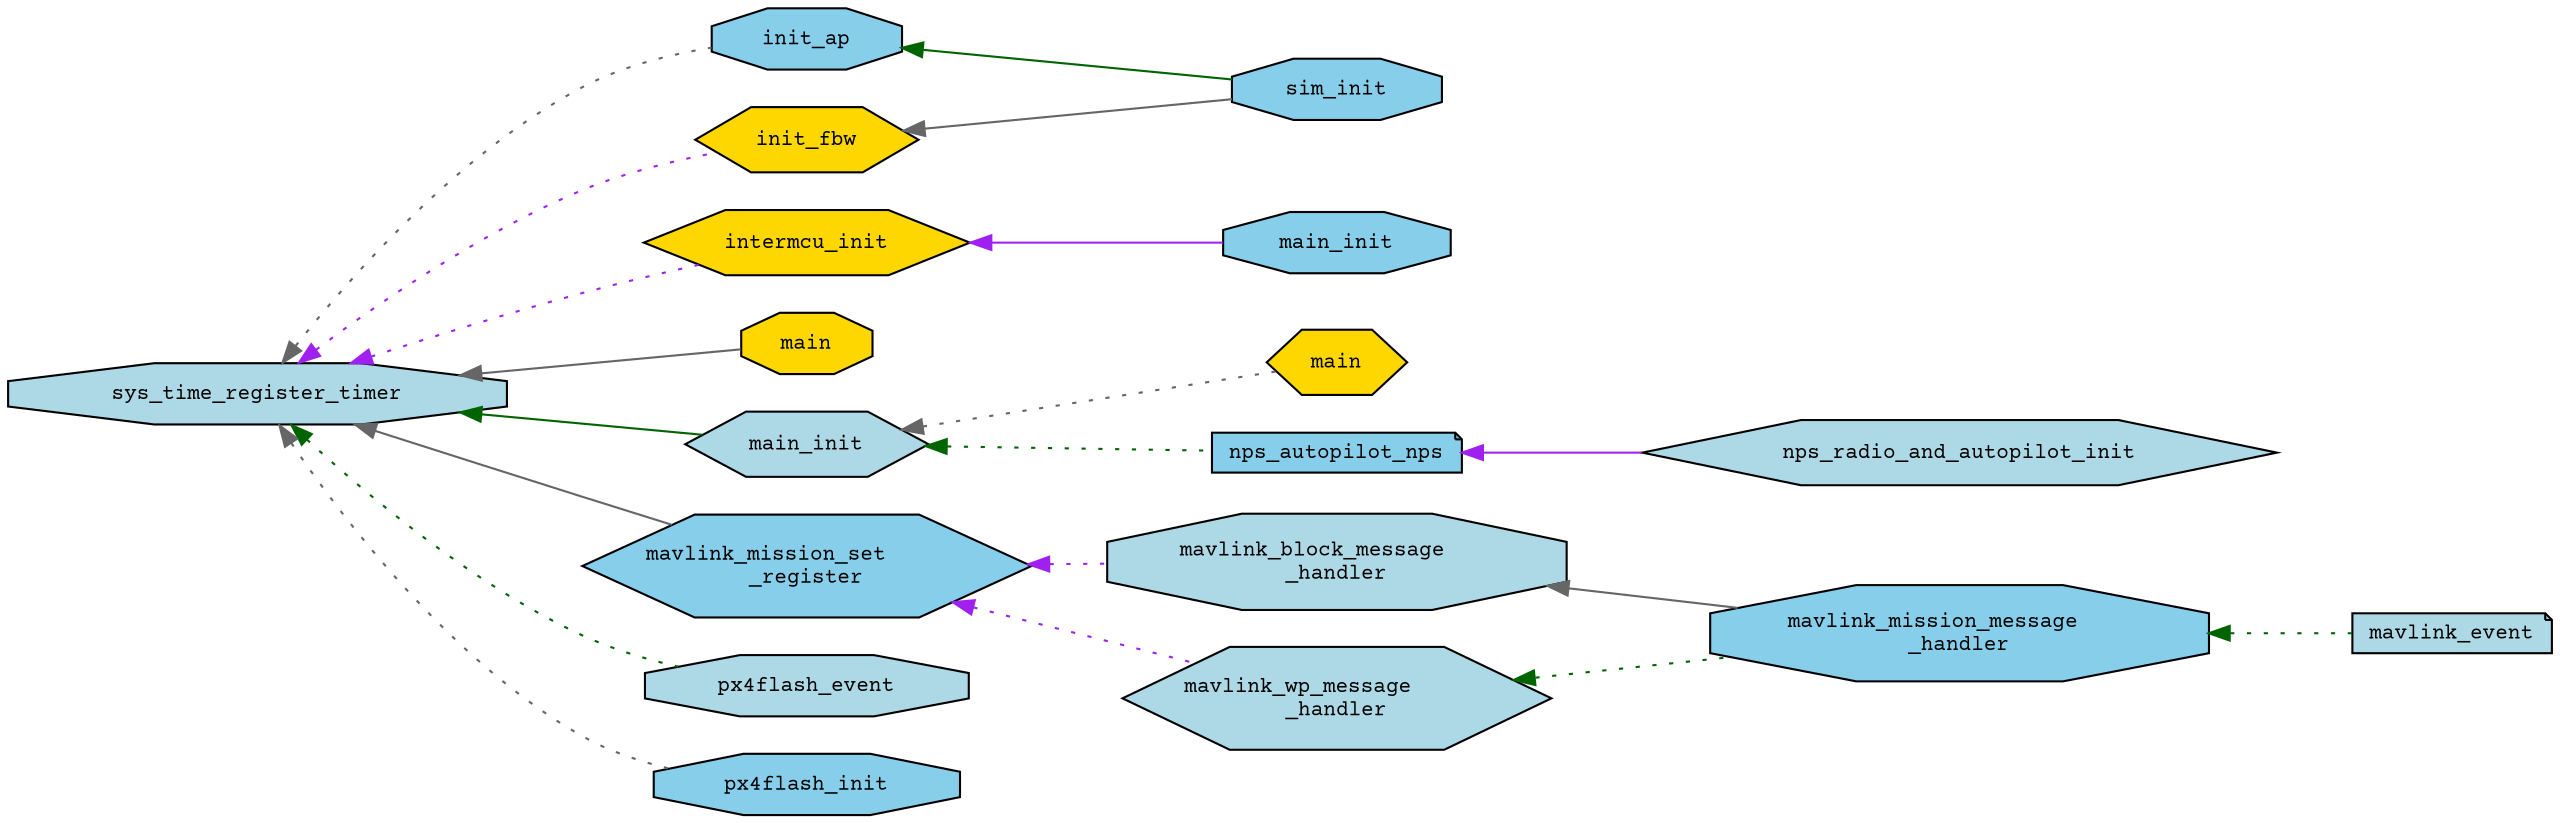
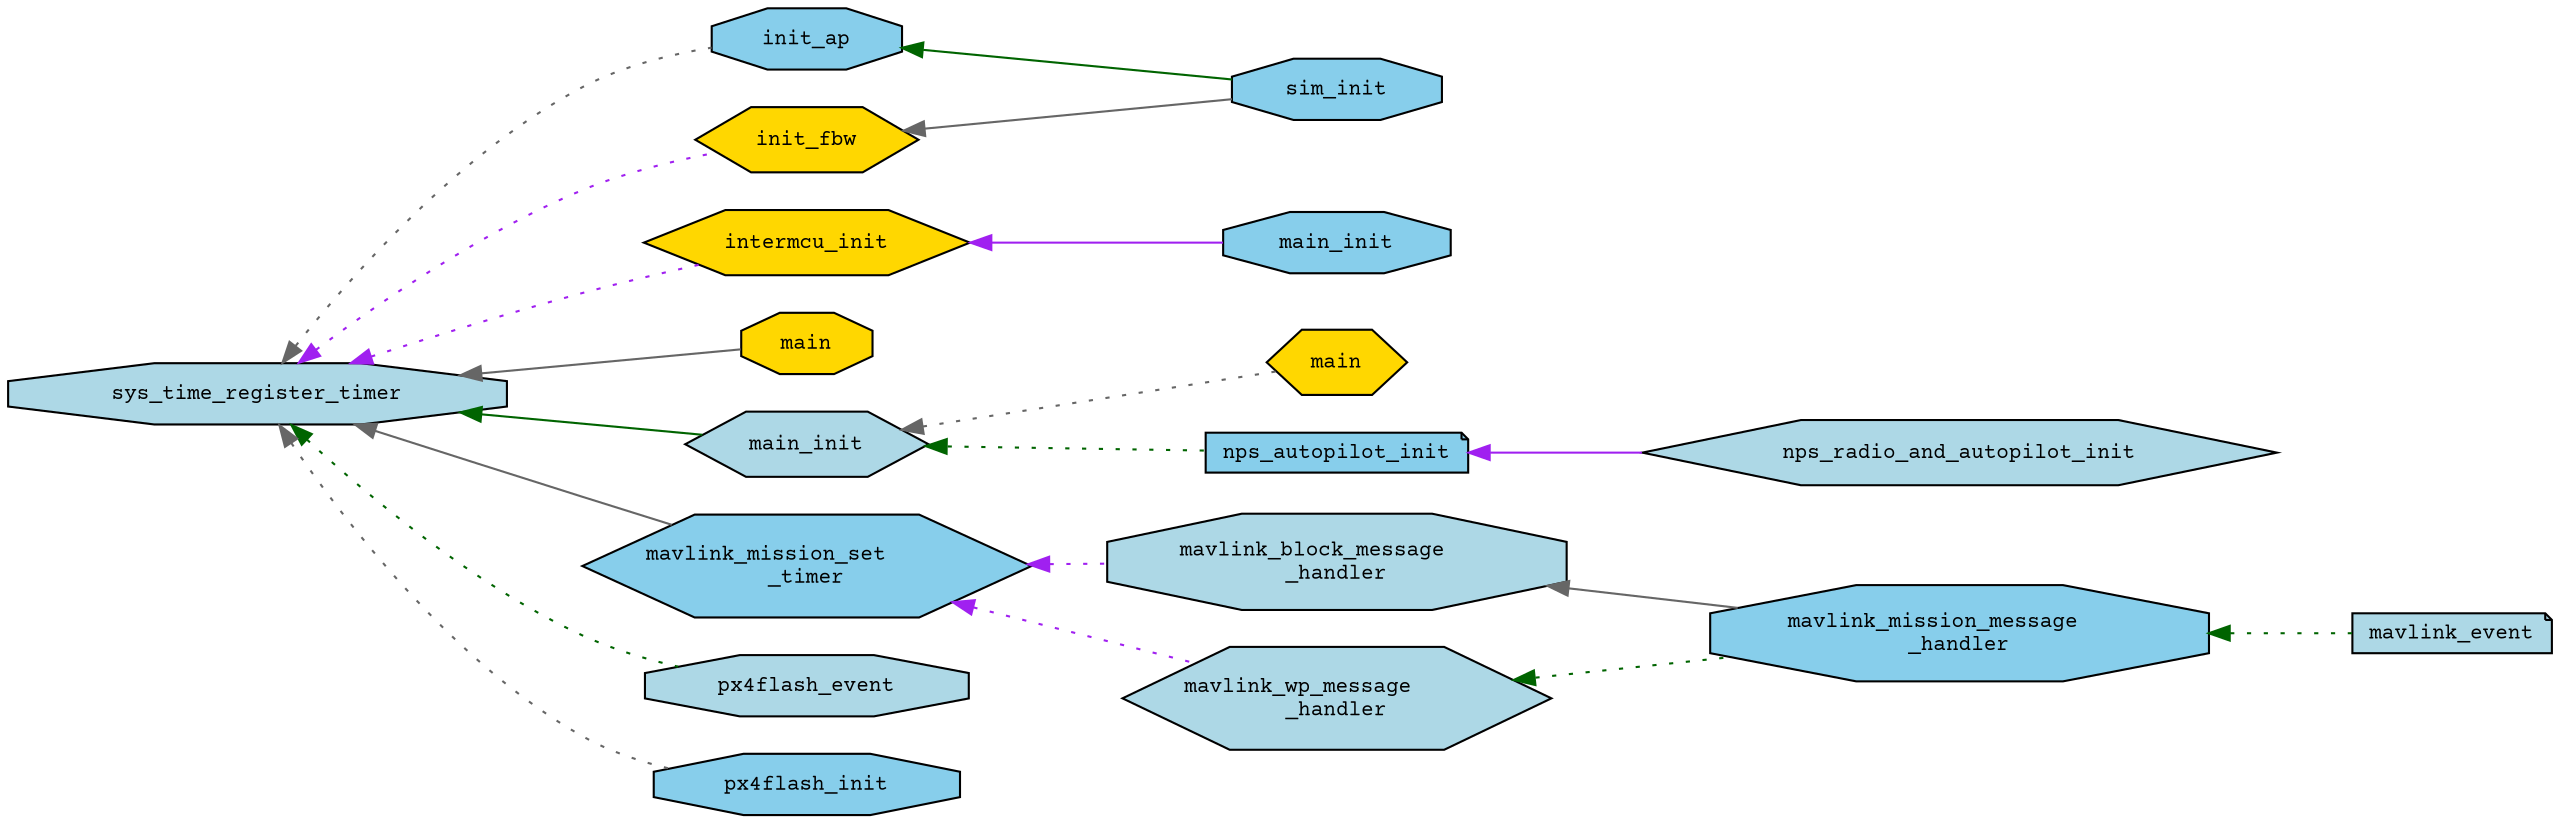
node "nps_autopilot_nps": label "nps_autopilot_nps" -> "nps_autopilot_init"
node "mavlink_mission_set _register": label "mavlink_mission_set _register" -> "mavlink_mission_set _timer"
